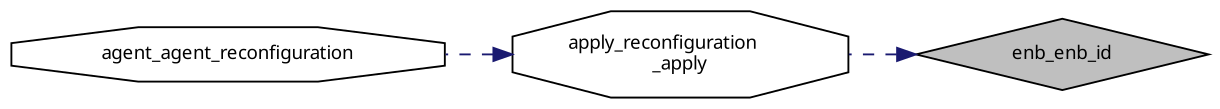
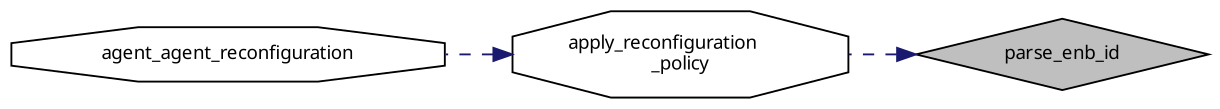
node "apply_reconfiguration _apply": label "apply_reconfiguration _apply" -> "apply_reconfiguration _policy"
node "enb_enb_id": label "enb_enb_id" -> "parse_enb_id"
